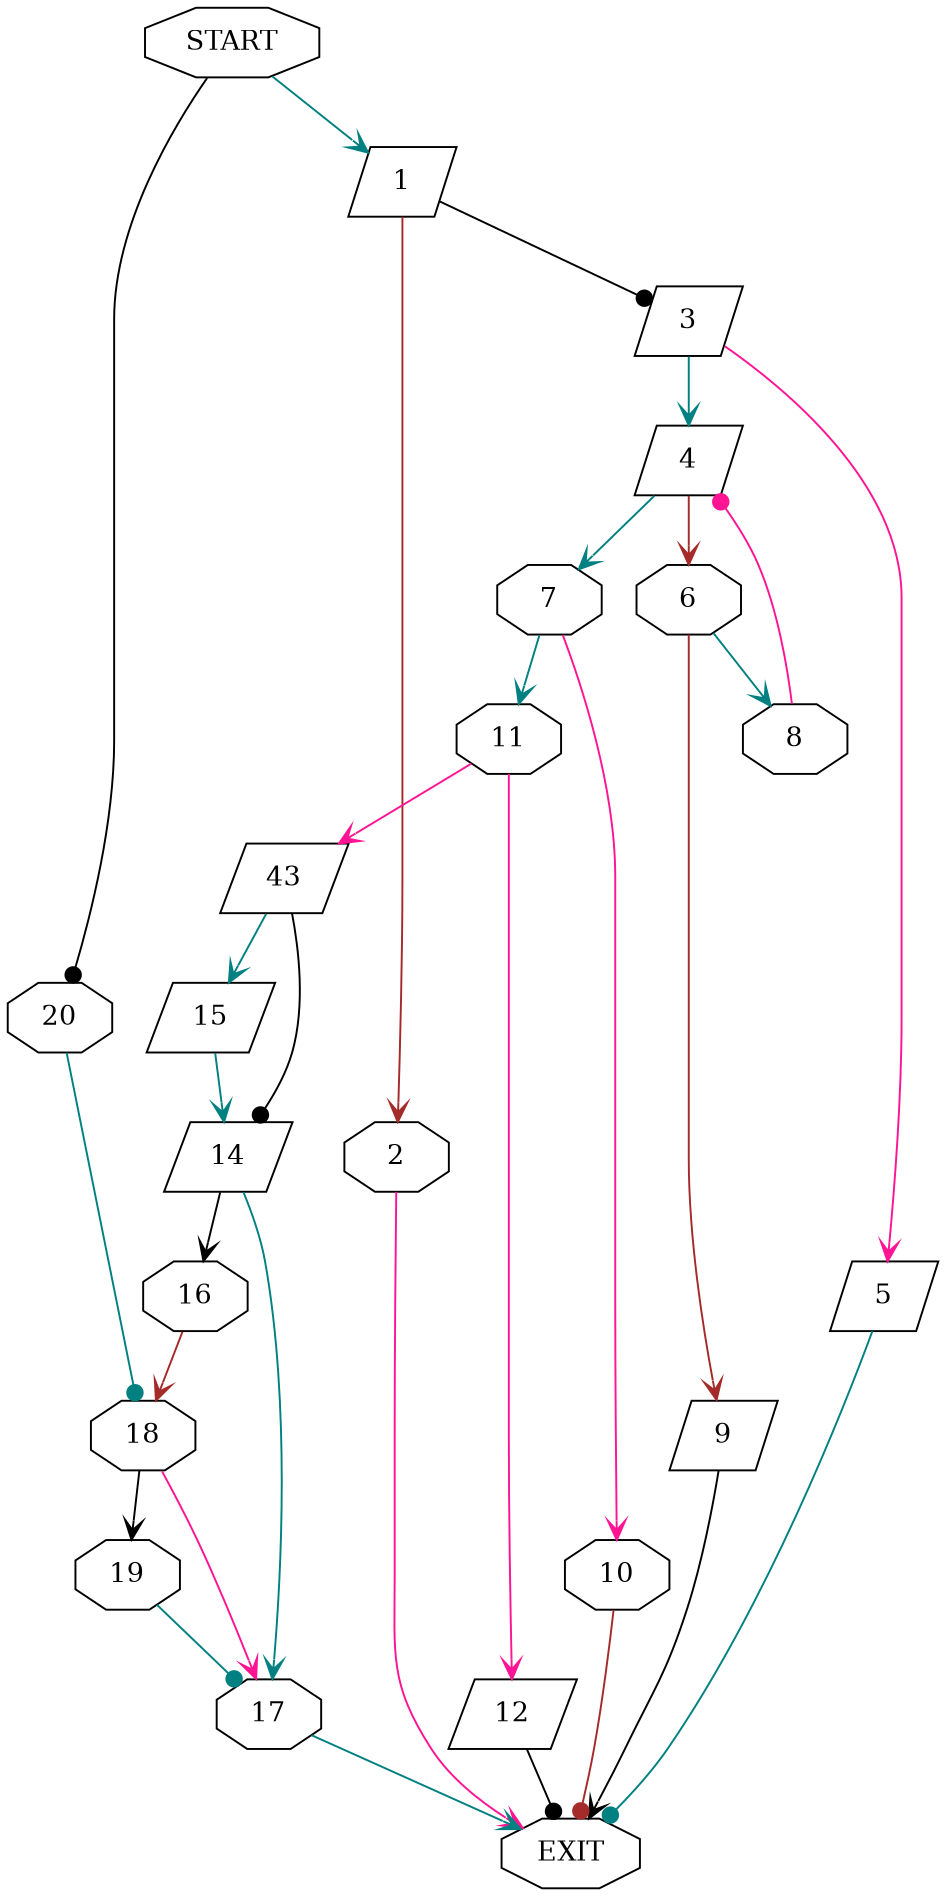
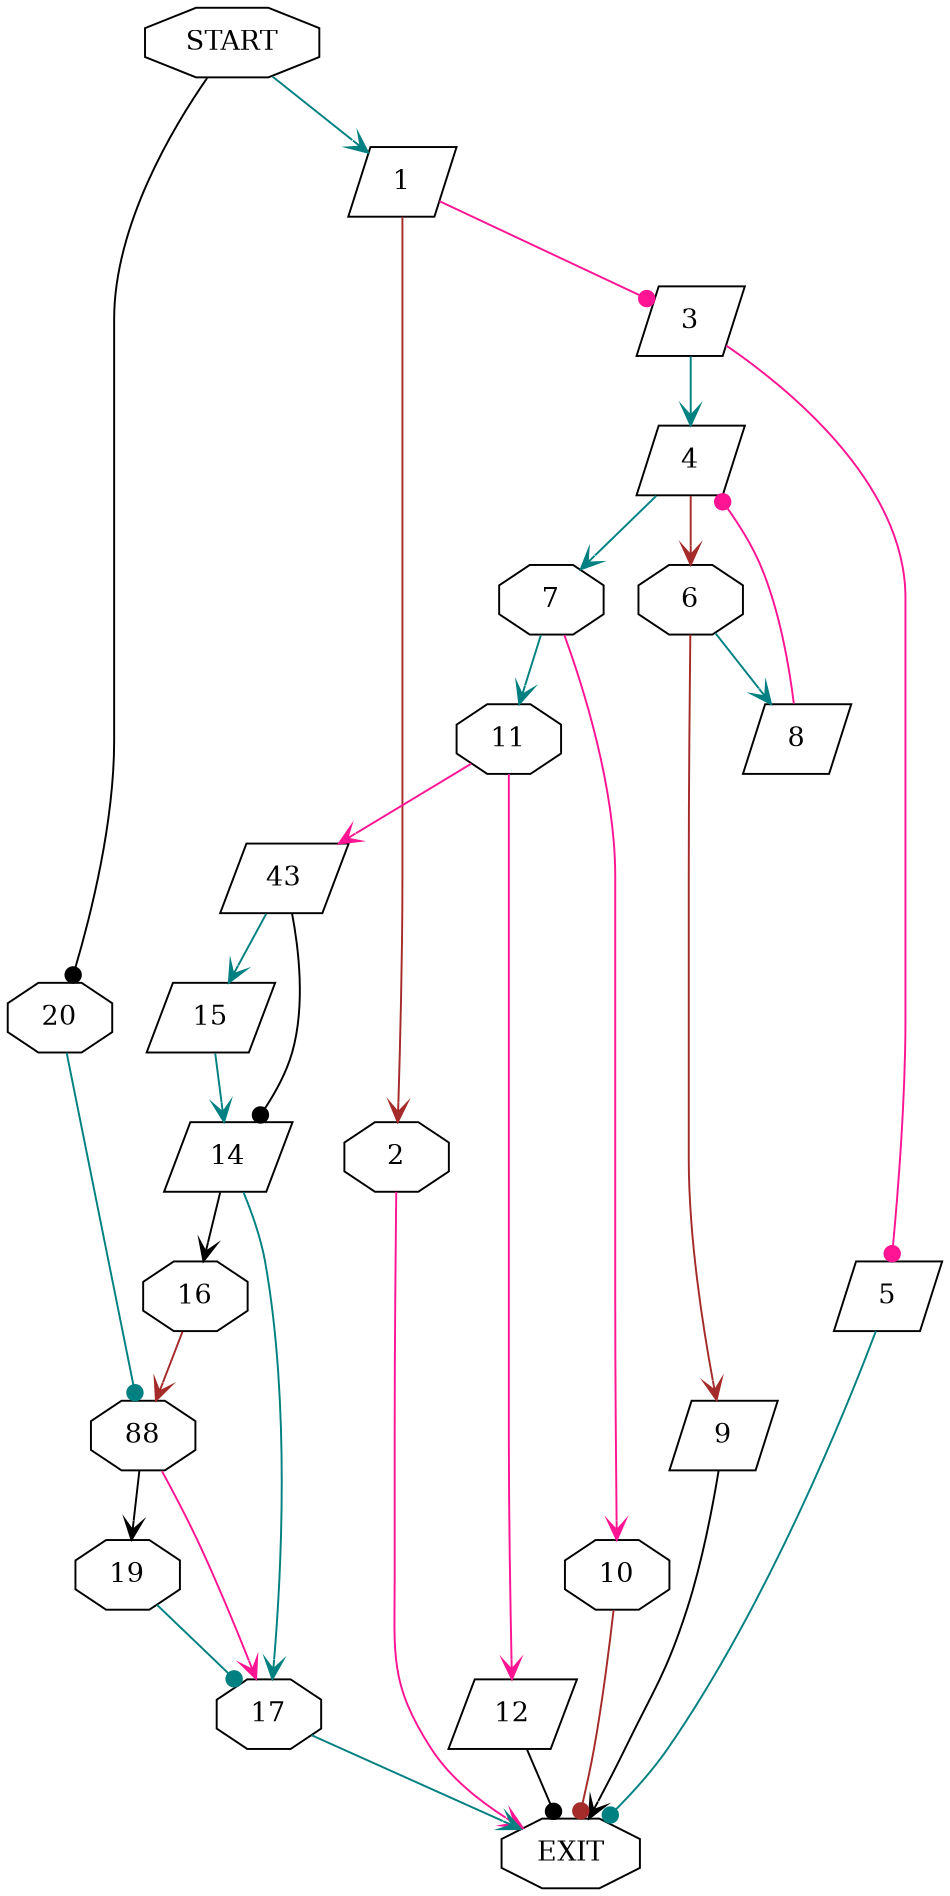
edge "1" -> "3": color black -> deeppink
node "8": shape octagon -> parallelogram
edge "3" -> "5": arrowhead vee -> dot
node "18": label "18" -> "88"
